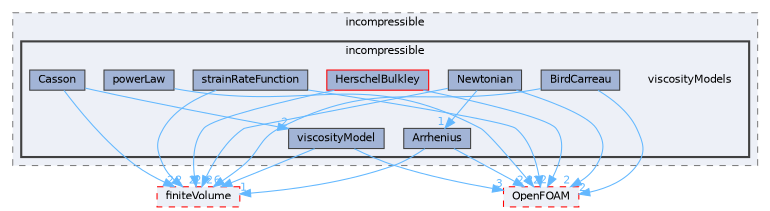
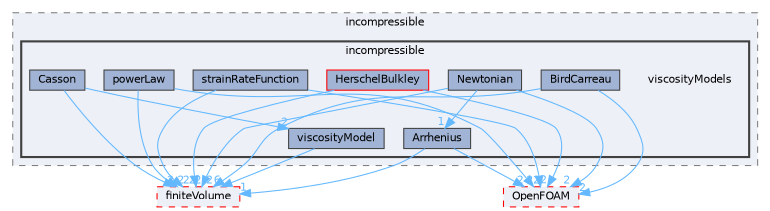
edge "powerLaw" -> "finiteVolume": added
edge "viscosityModel" -> "OpenFOAM": removed
